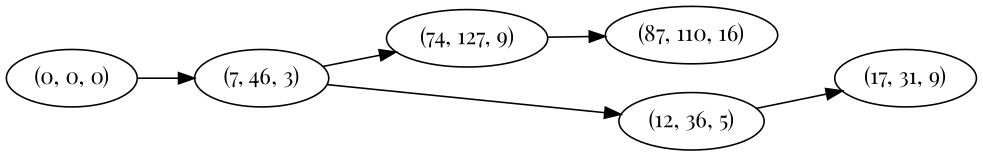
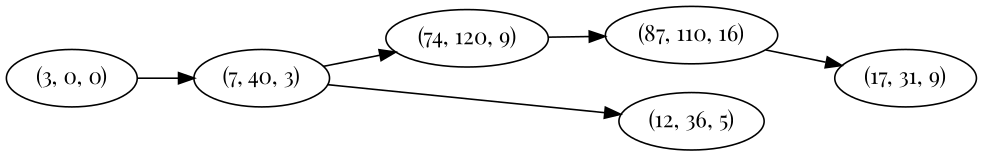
node "(74, 127, 9)": label "(74, 127, 9)" -> "(74, 120, 9)"
node "(0, 0, 0)": label "(0, 0, 0)" -> "(3, 0, 0)"
node "(7, 46, 3)": label "(7, 46, 3)" -> "(7, 40, 3)"
edge "(12, 36, 5)" -> "(17, 31, 9)": now "(87, 110, 16)" -> "(17, 31, 9)"
